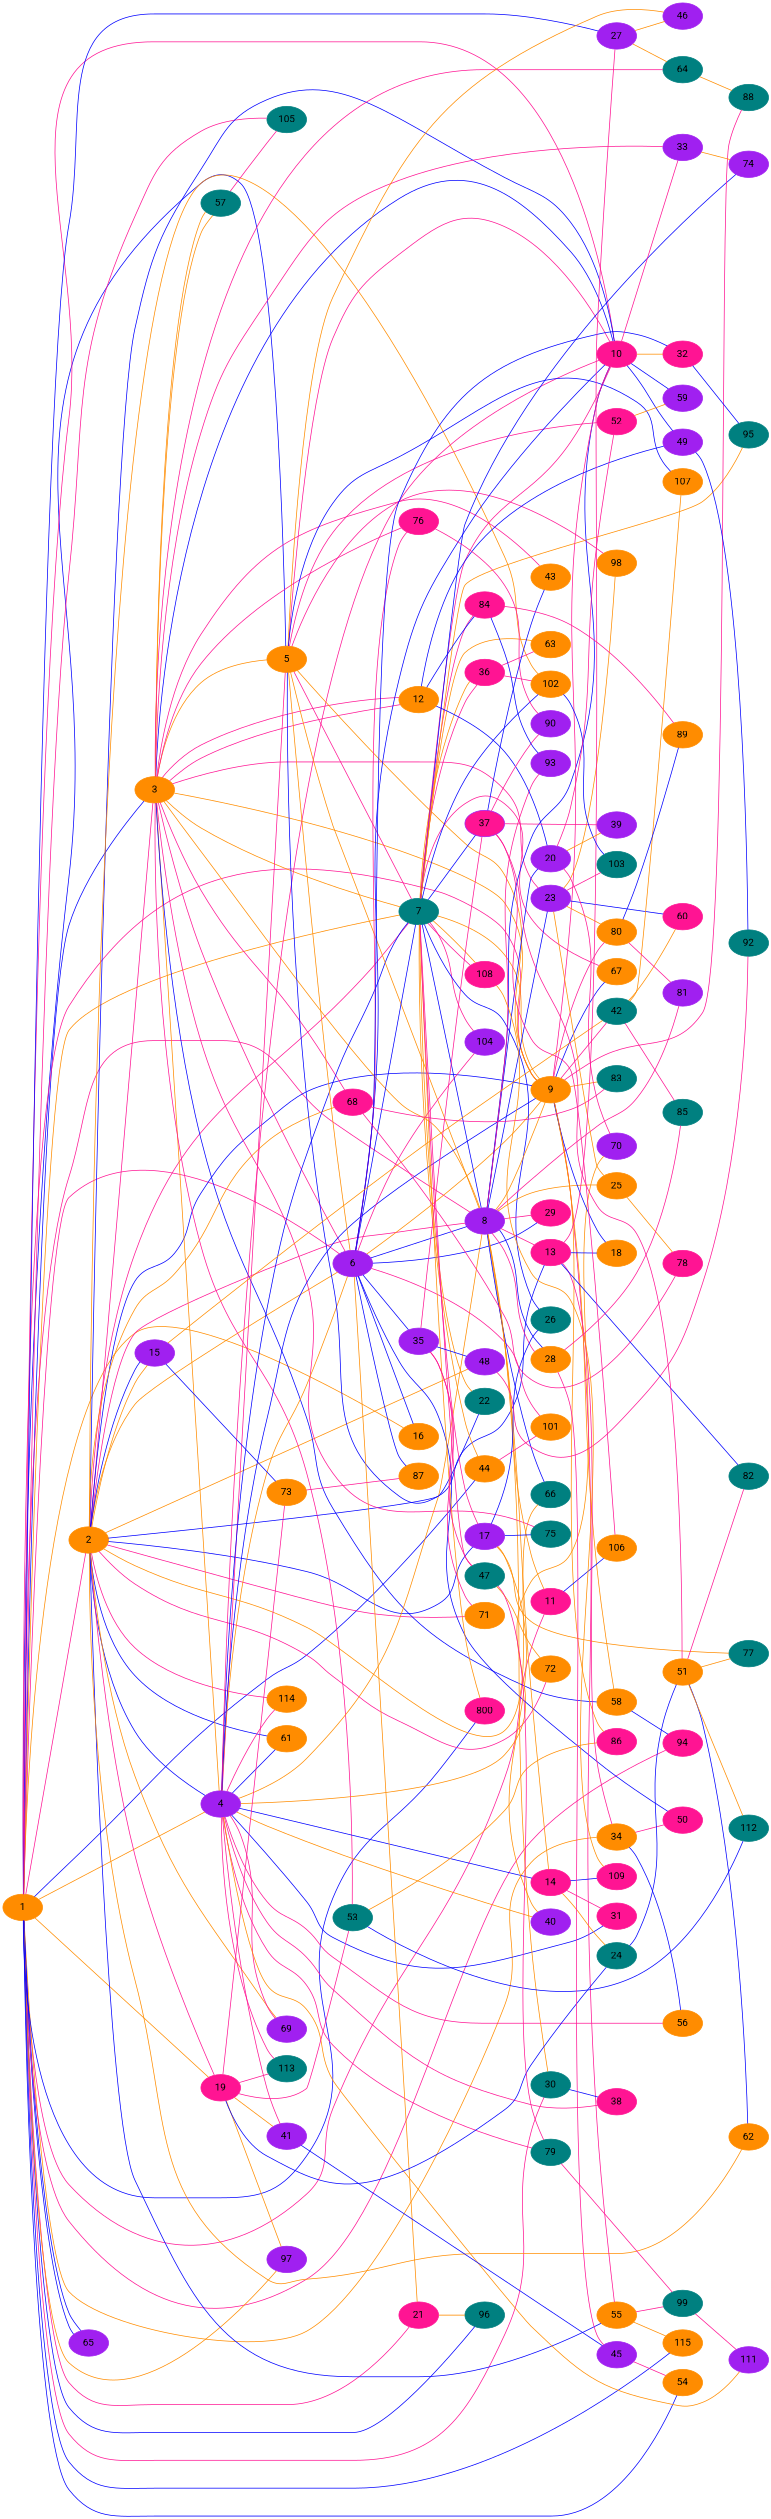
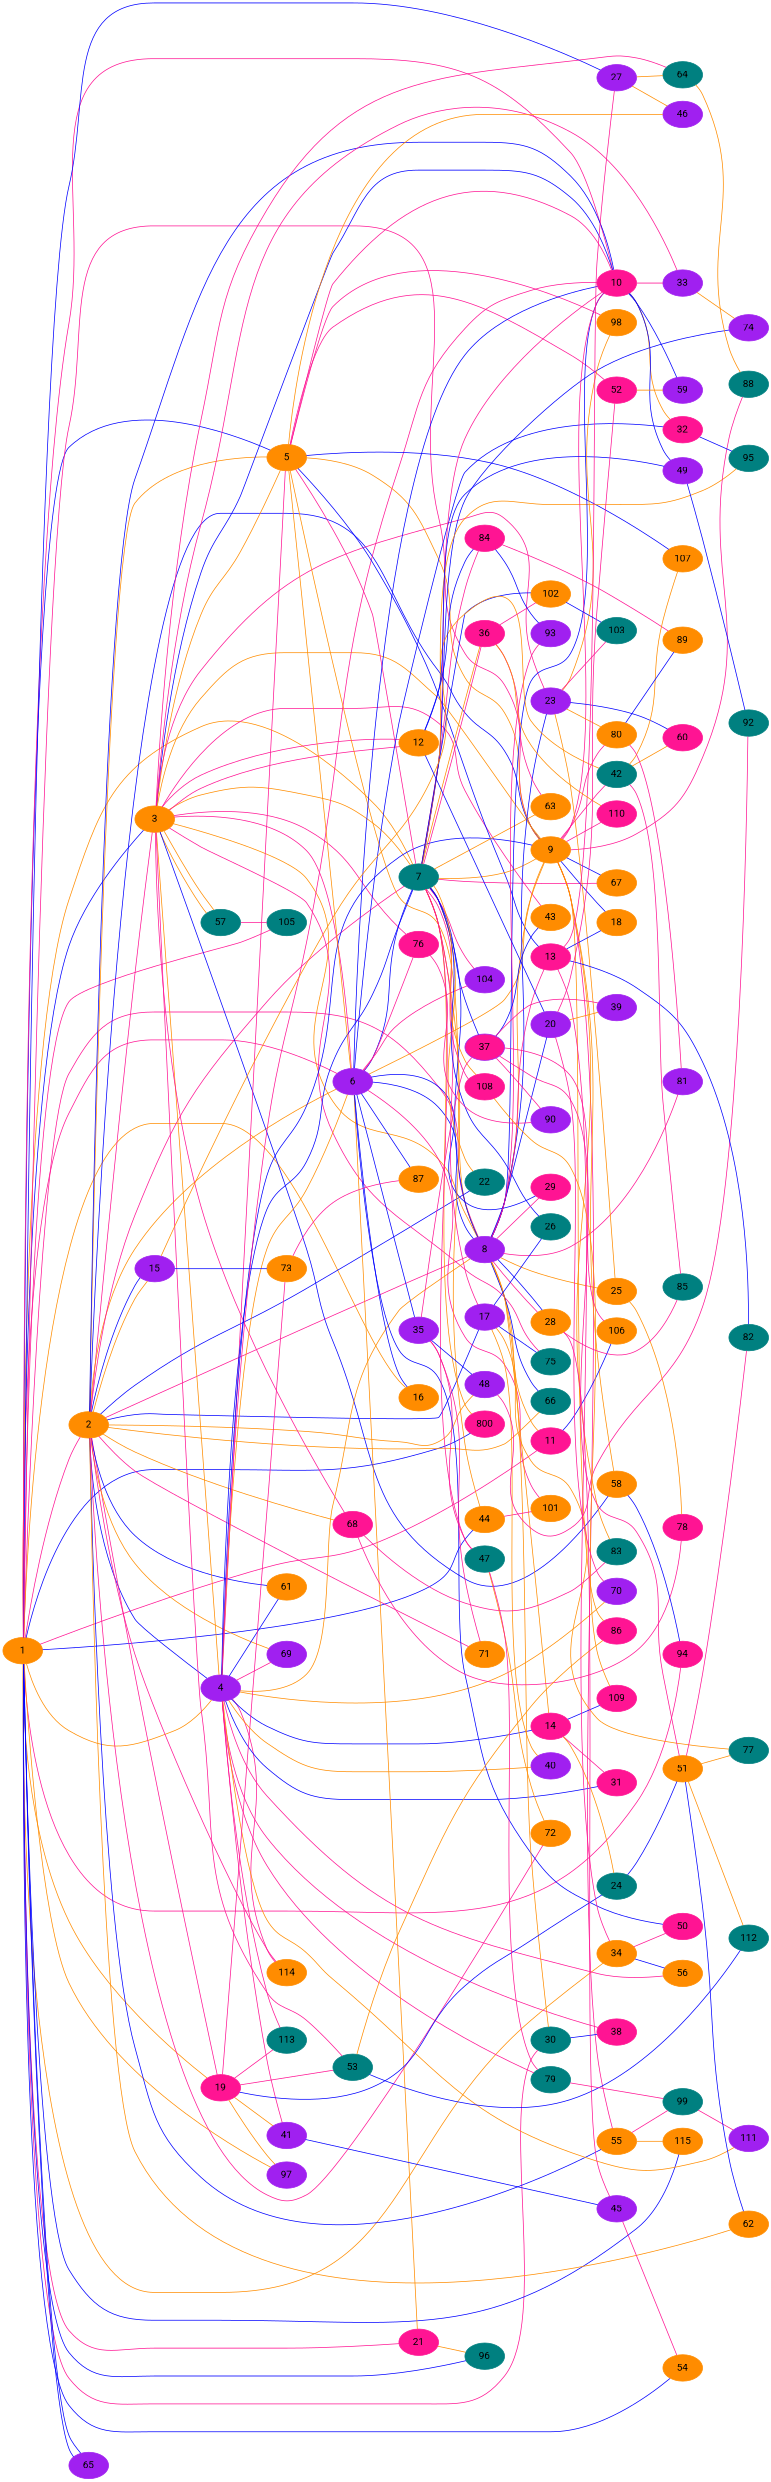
edge "102" -- "2": now "5" -- "2"
node "110": added
